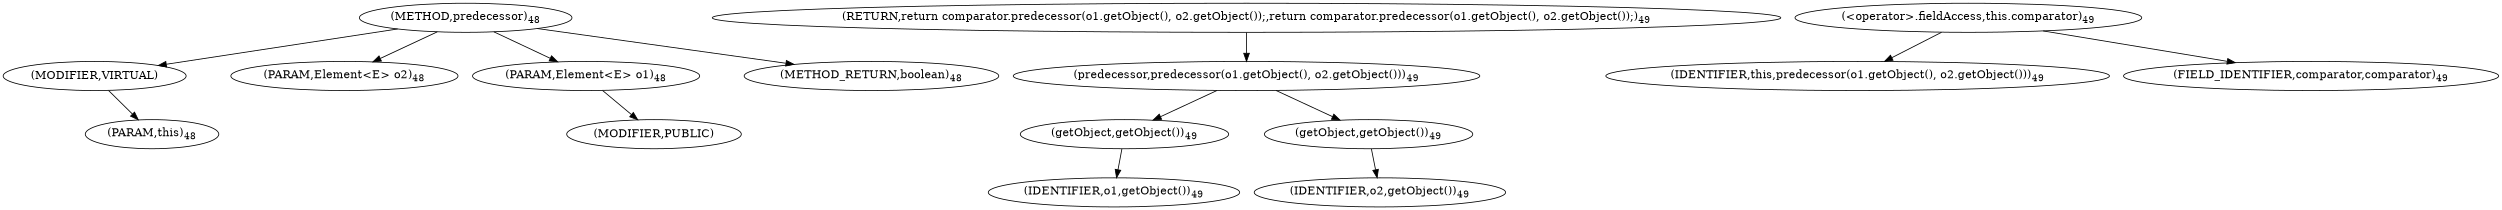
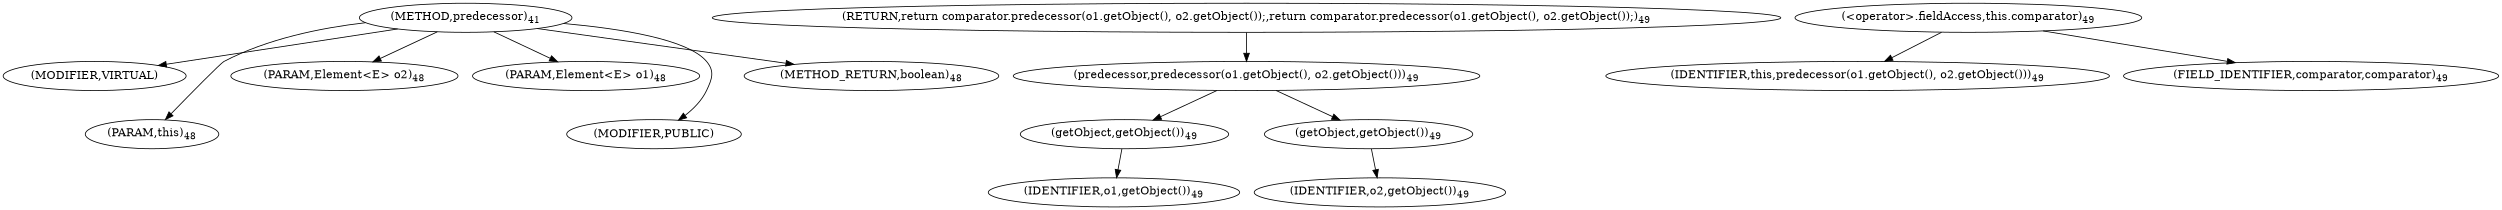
node "(METHOD,predecessor)": text "48" -> "41"
edge "(MODIFIER,VIRTUAL)" -> "(PARAM,this)": now "(METHOD,predecessor)" -> "(PARAM,this)"
edge "(PARAM,Element<E> o1)" -> "(MODIFIER,PUBLIC)": now "(METHOD,predecessor)" -> "(MODIFIER,PUBLIC)"
